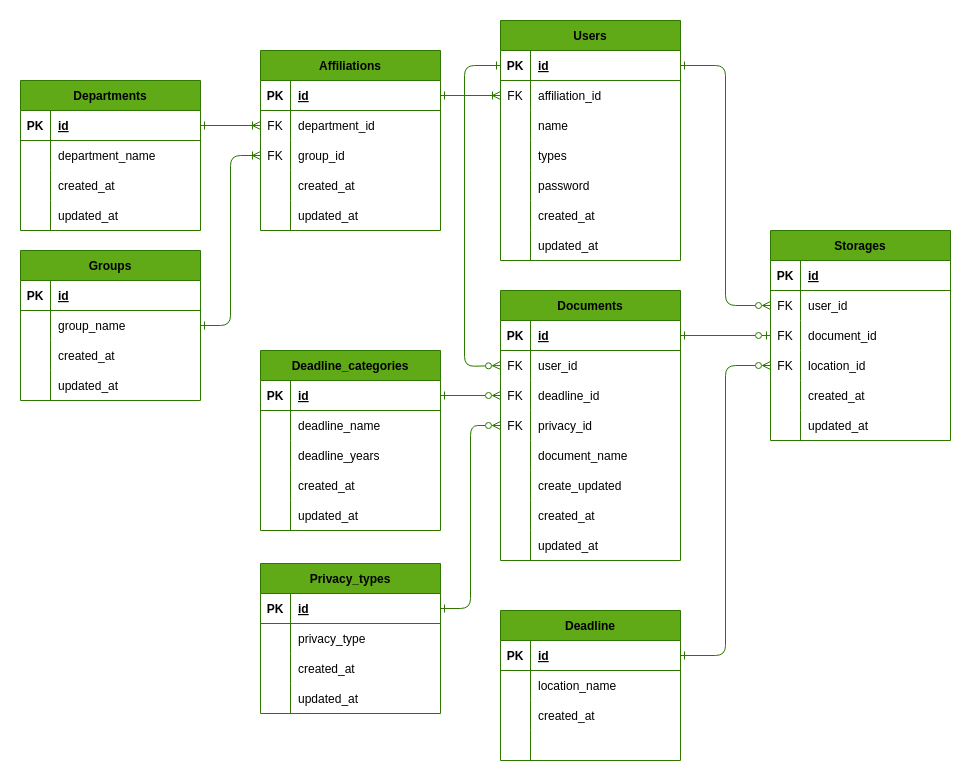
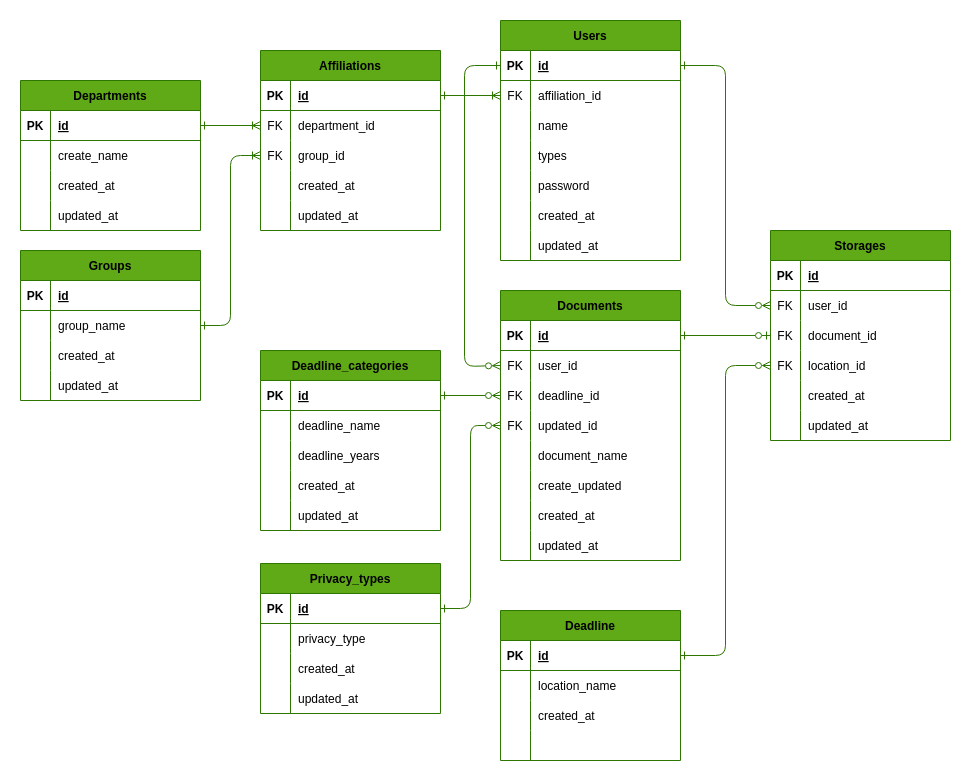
node "department_name": label "department_name" -> "create_name"
node "privacy_id": label "privacy_id" -> "updated_id"
